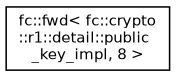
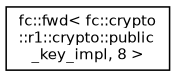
node "fc::fwd< fc::crypto ::r1::detail::public _key_impl, 8 >": label "fc::fwd< fc::crypto ::r1::detail::public _key_impl, 8 >" -> "fc::fwd< fc::crypto ::r1::crypto::public _key_impl, 8 >"
